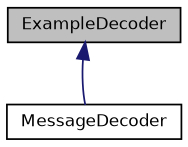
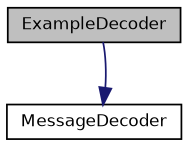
edge "MessageDecoder" -> "ExampleDecoder": reversed
